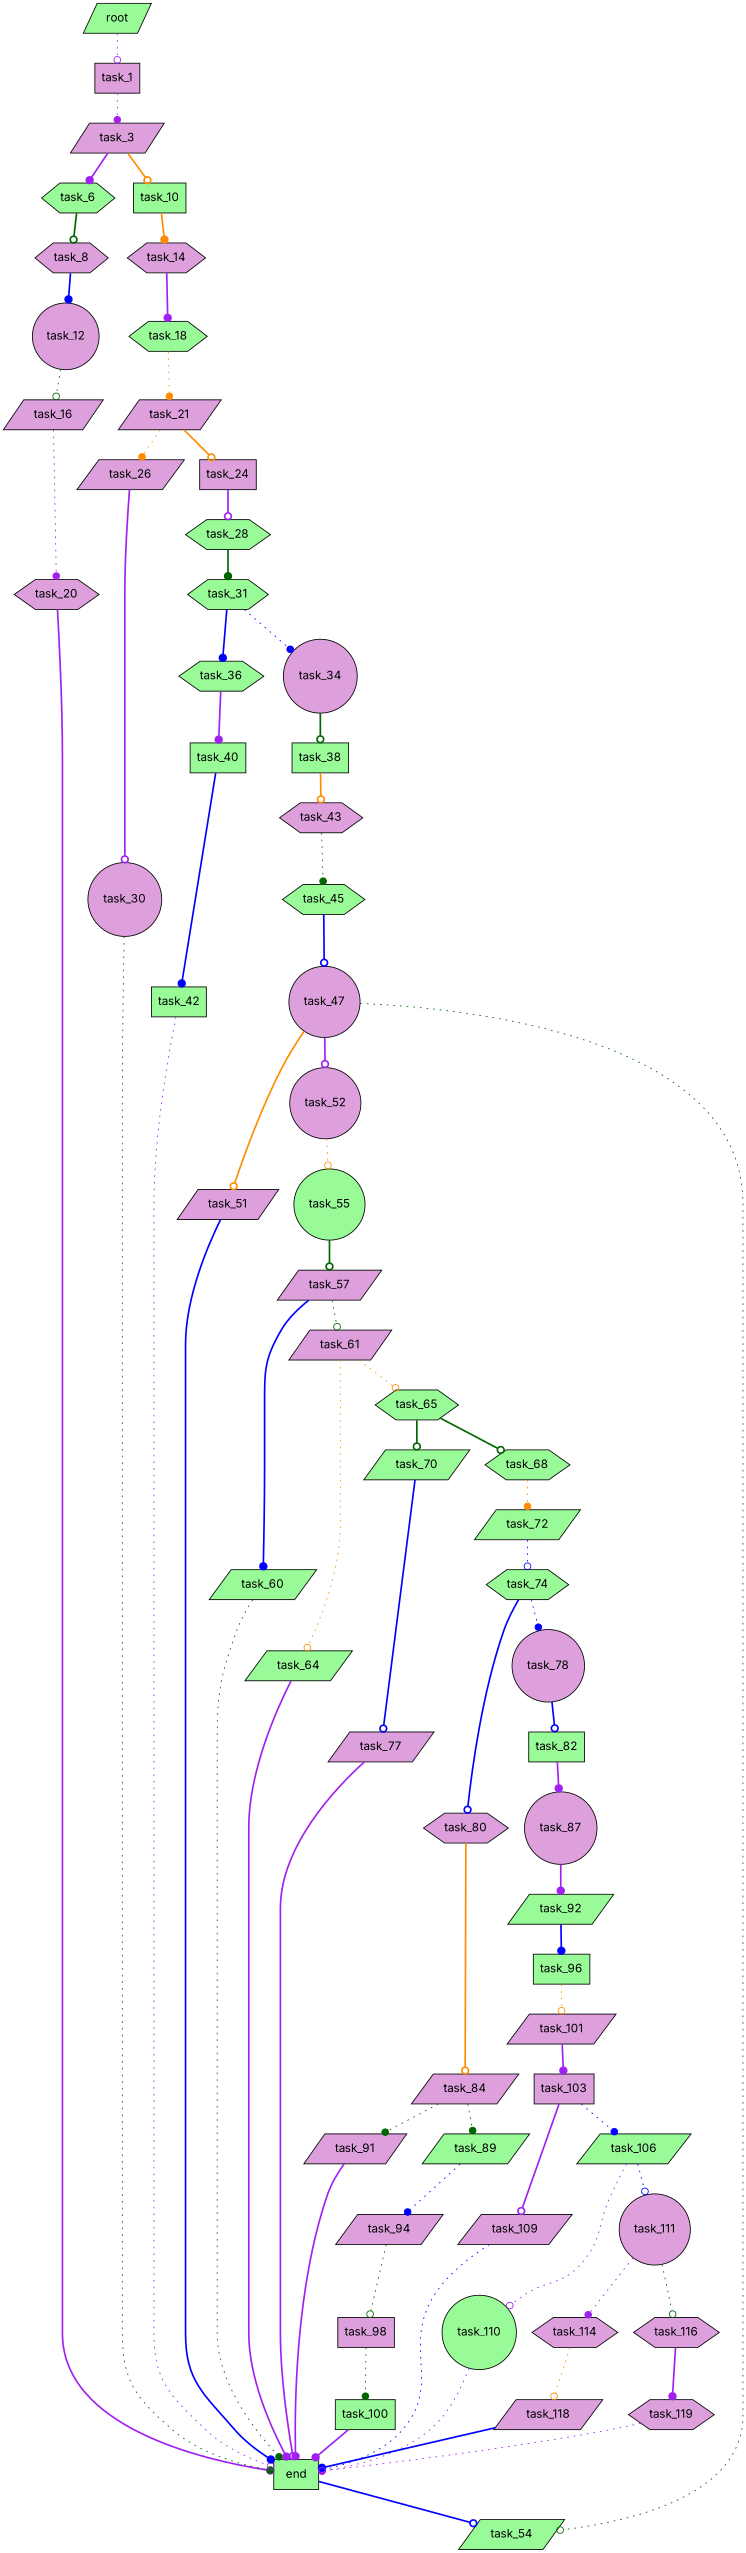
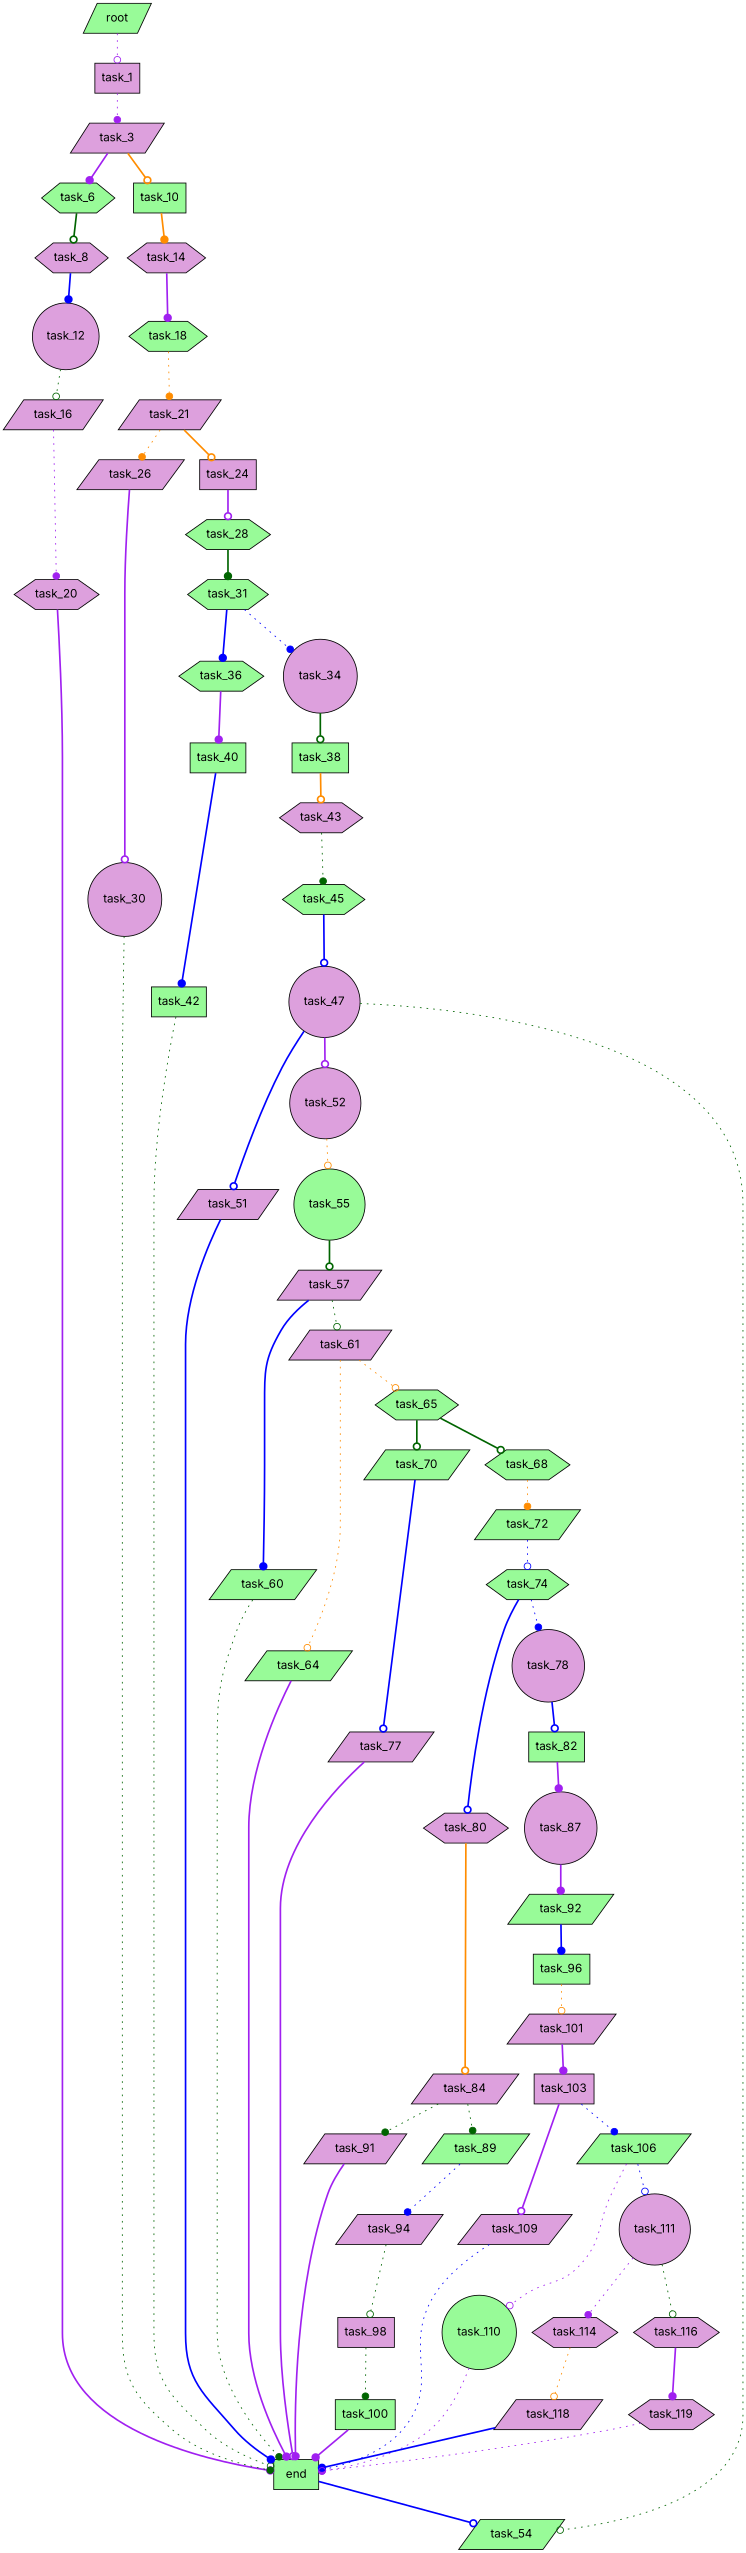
edge "task_47" -> "task_51": color darkorange -> blue
edge "task_42" -> "end": color purple -> darkgreen
